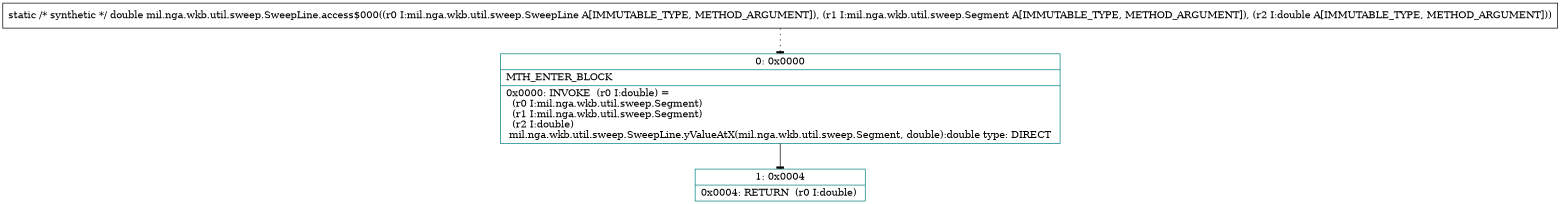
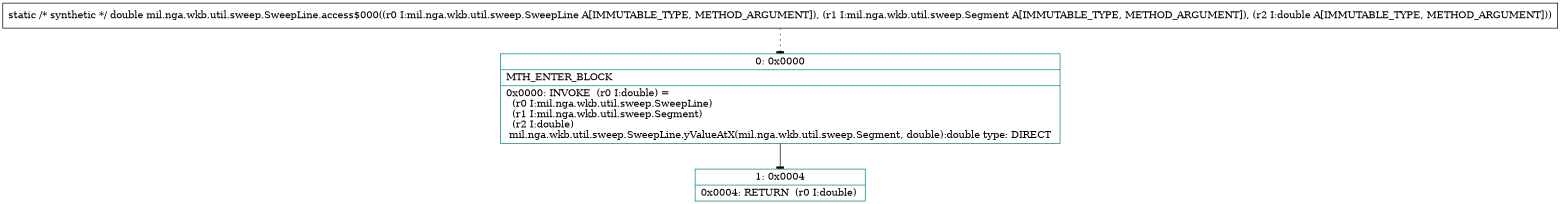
node "0: 0x0000": text "(r0 I:mil.nga.wkb.util.sweep.Segment)" -> "(r0 I:mil.nga.wkb.util.sweep.SweepLine)"
